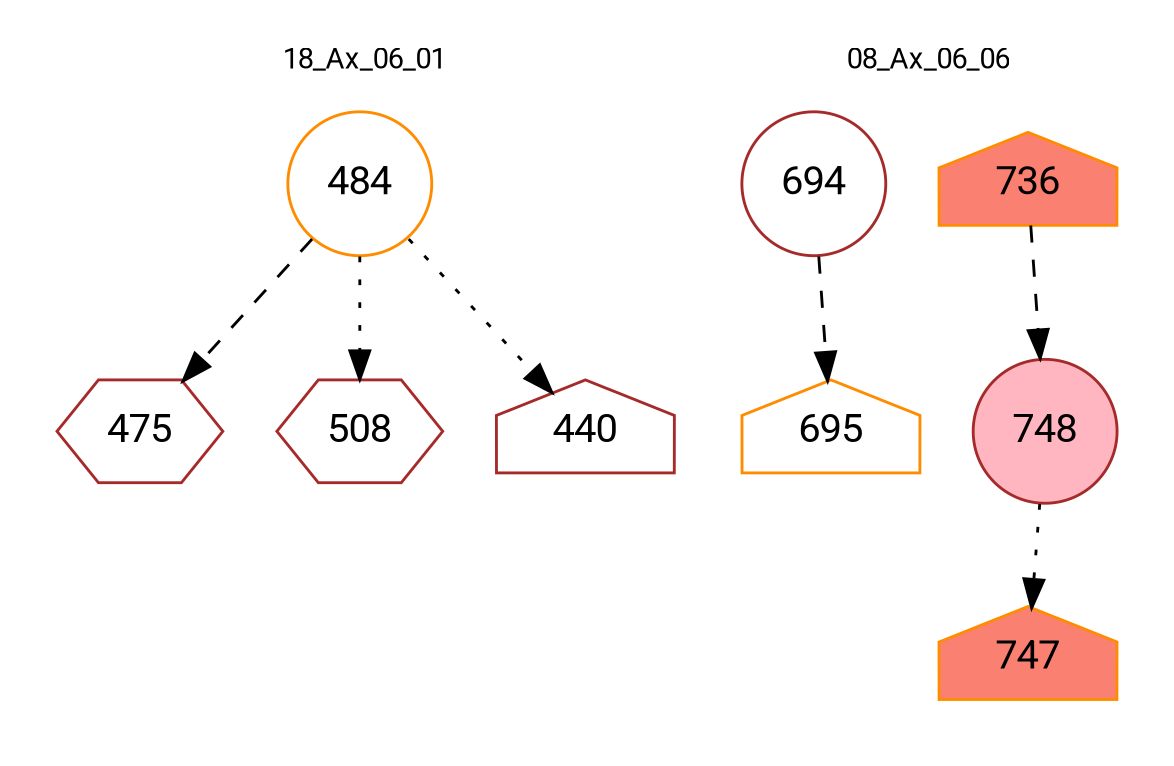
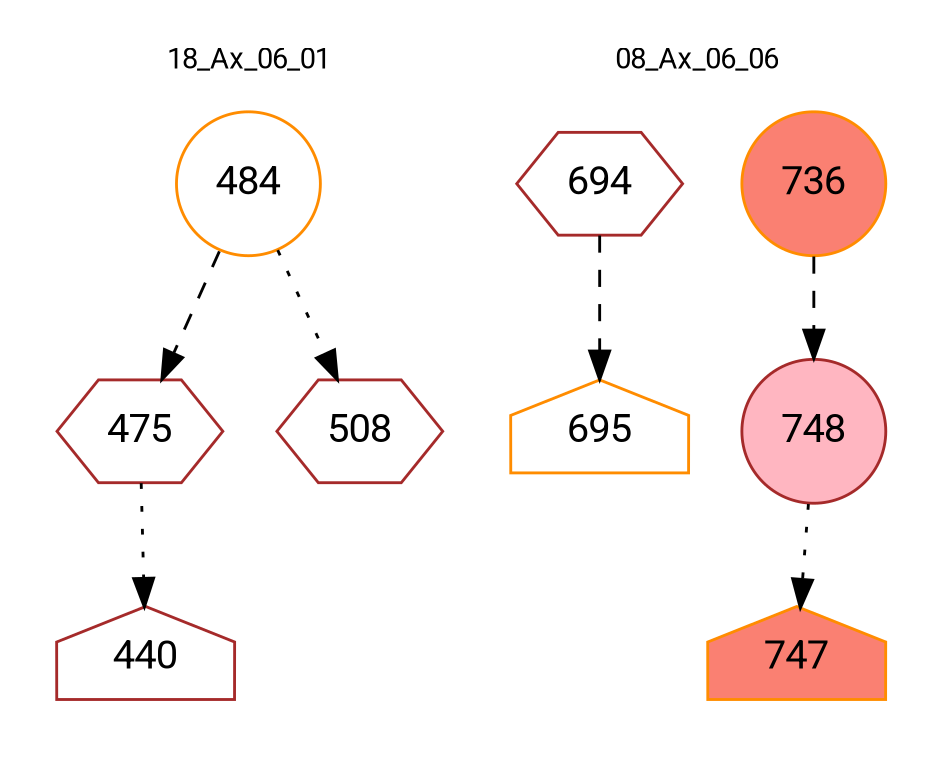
node "694": shape circle -> hexagon
node "736": shape house -> circle
edge "484" -> "440": now "475" -> "440"
